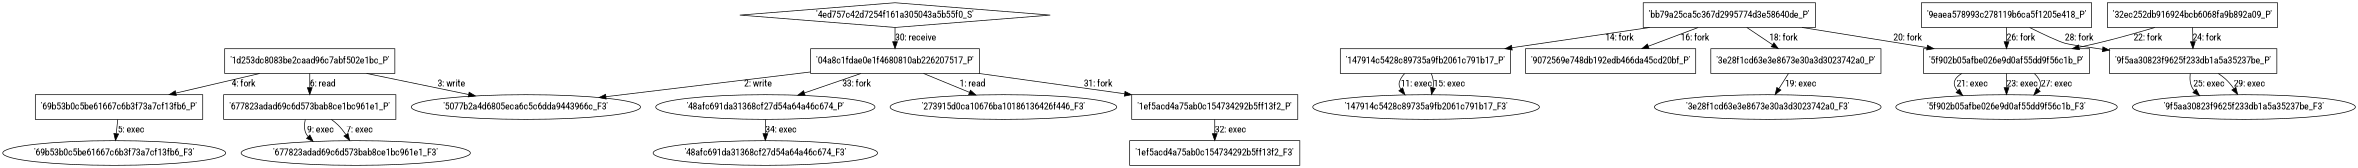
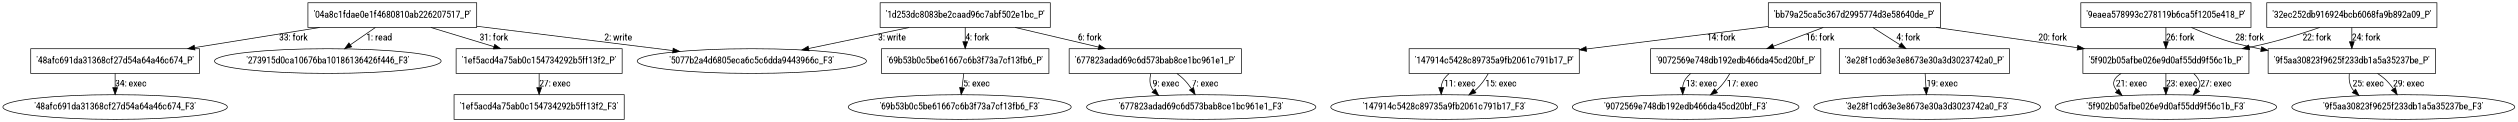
node "'4ed757c42d7254f161a305043a5b55f0_S'": removed
edge "'bb79a25ca5c367d2995774d3e58640de_P'" -> "'3e28f1cd63e3e8673e30a3d3023742a0_P'": label "18: fork" -> "4: fork"
edge "'1d253dc8083be2caad96c7abf502e1bc_P'" -> "'677823adad69c6d573bab8ce1bc961e1_P'": label "6: read" -> "6: fork"
node "'48afc691da31368cf27d54a64a46c674_P'": shape ellipse -> box
node "'9072569e748db192edb466da45cd20bf_F3'": added
edge "'1ef5acd4a75ab0c154734292b5ff13f2_P'" -> "'1ef5acd4a75ab0c154734292b5ff13f2_F3'": label "32: exec" -> "27: exec"
